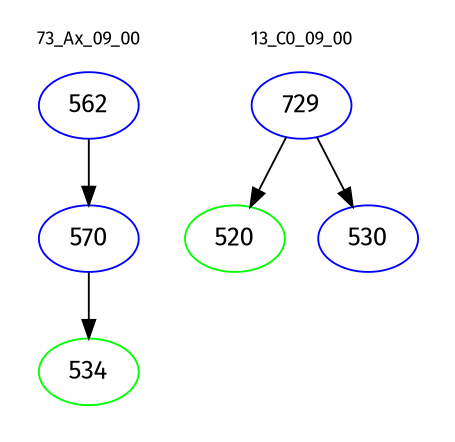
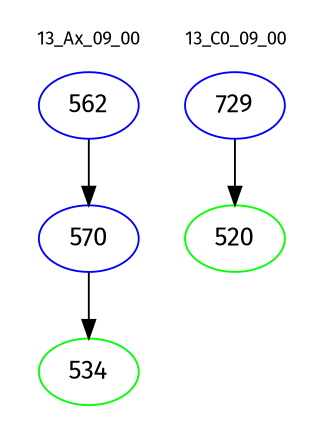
cluster "73_Ax_09_00": label "73_Ax_09_00" -> "13_Ax_09_00"
node "530": removed
